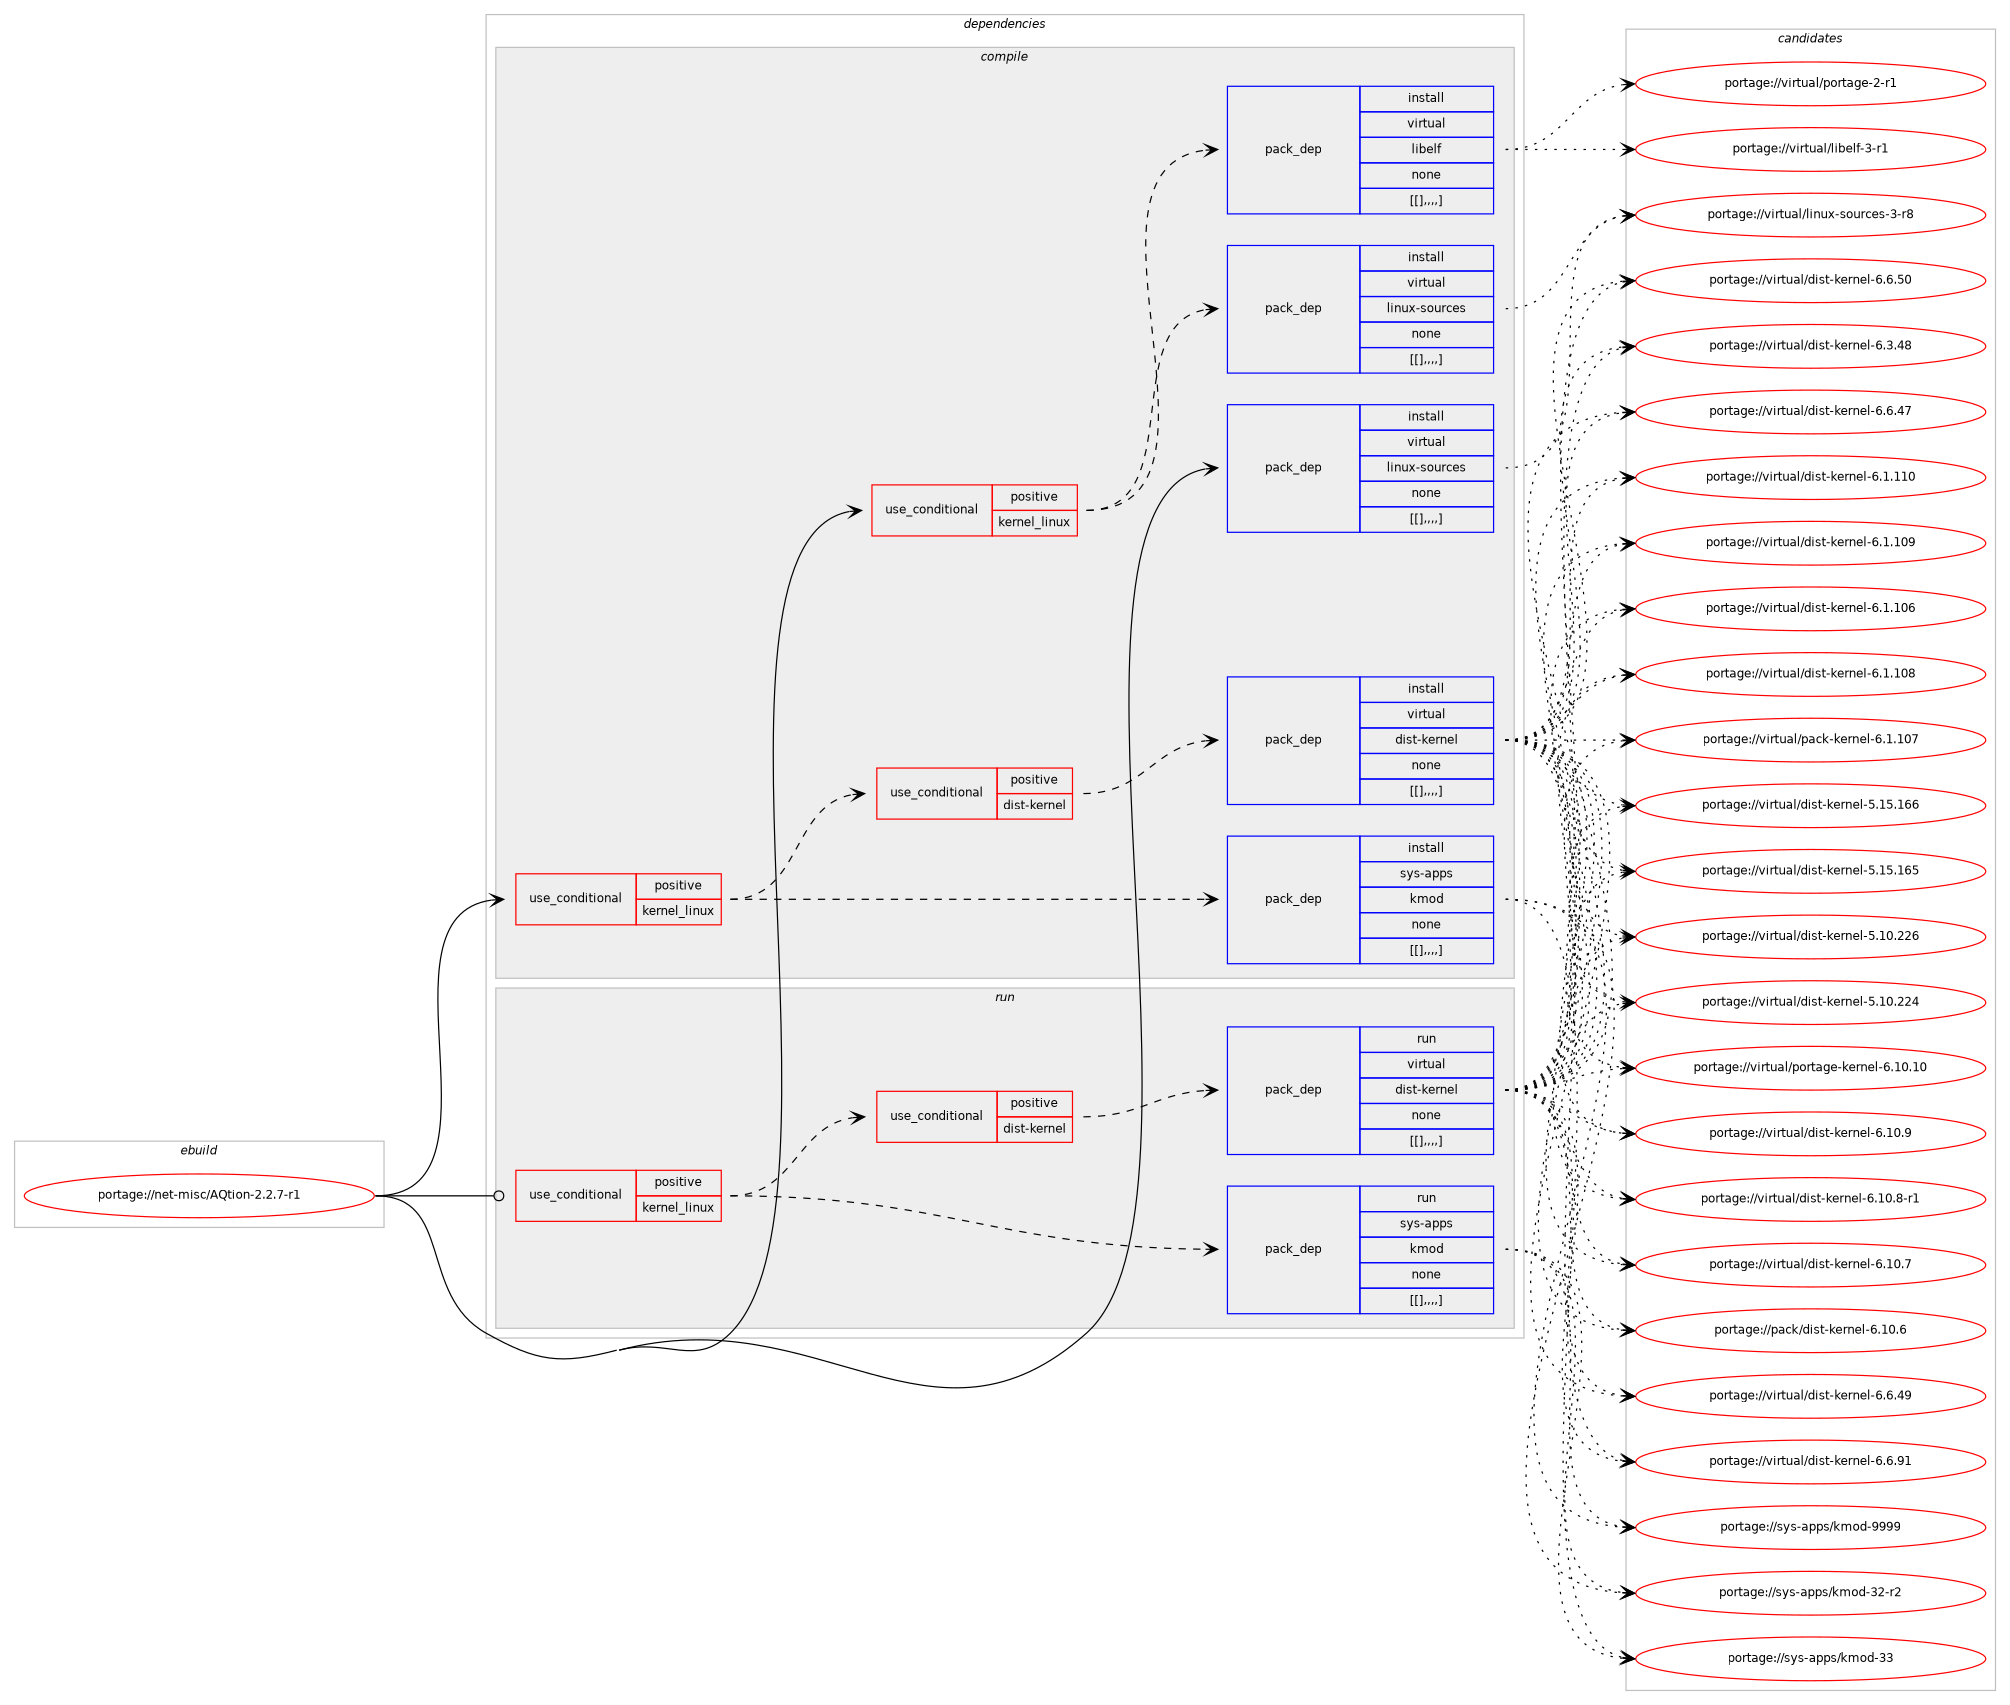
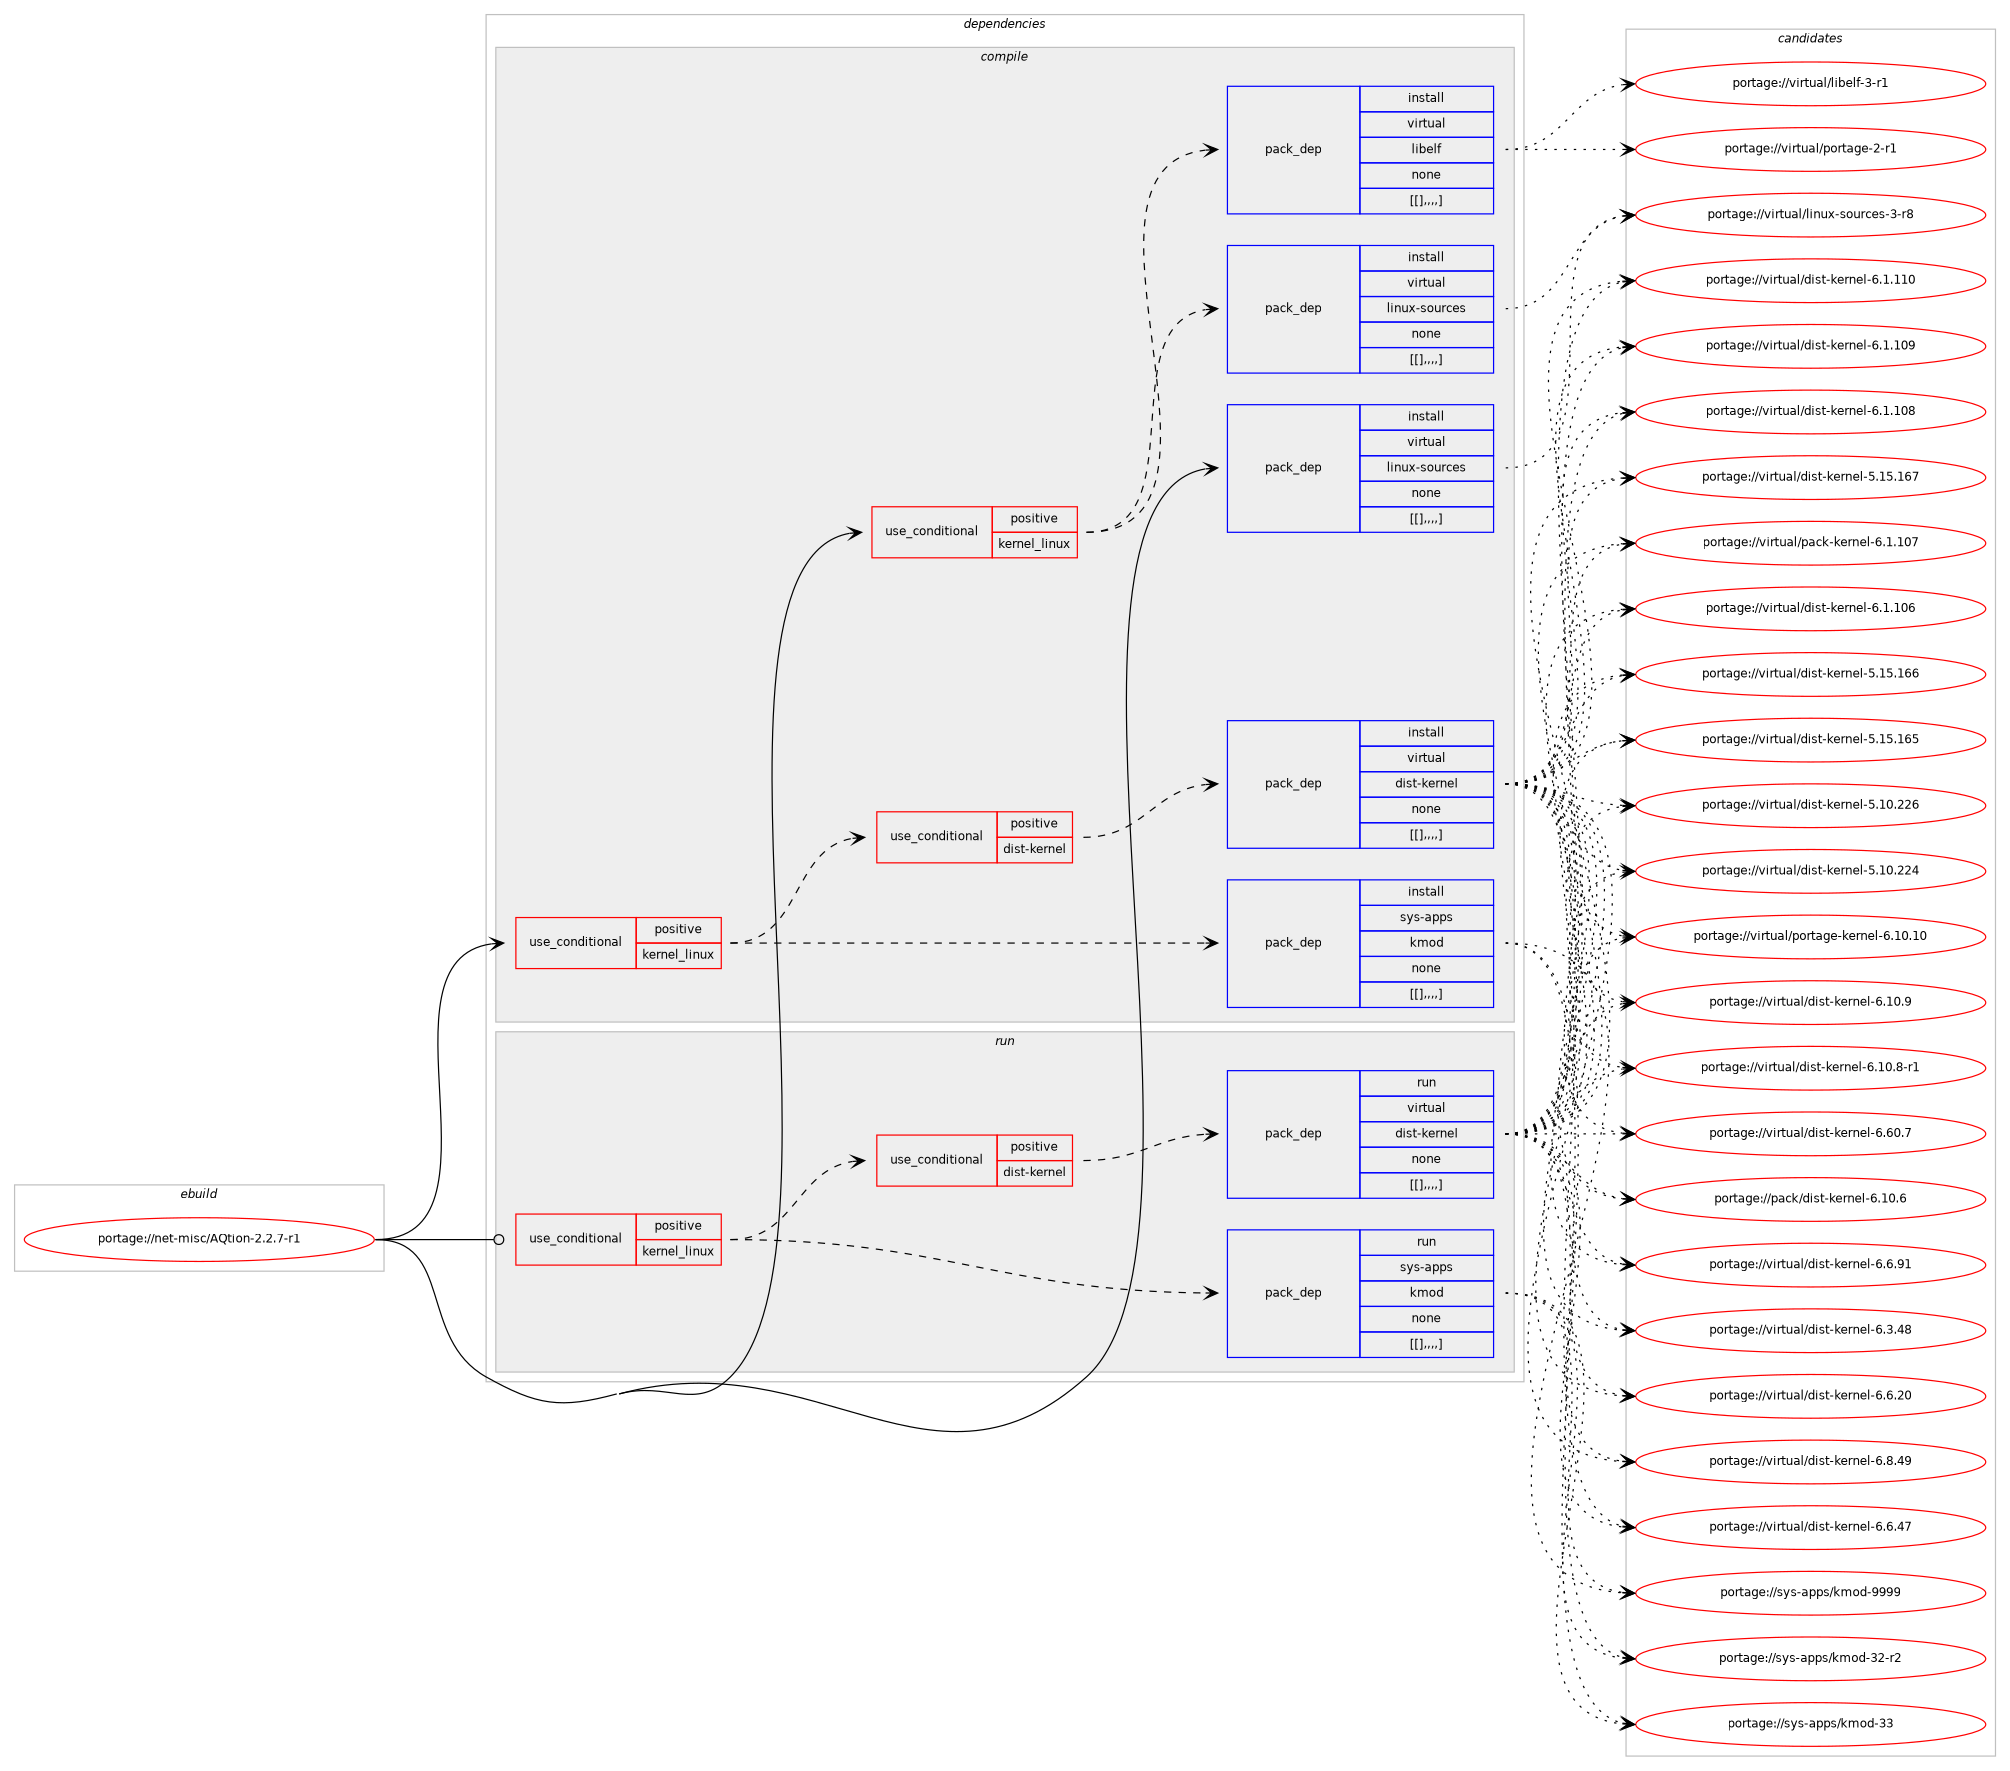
node "portage://virtual/dist-kernel-6.6.50": label "portage://virtual/dist-kernel-6.6.50" -> "portage://virtual/dist-kernel-6.6.20"
node "portage://virtual/dist-kernel-5.15.167": added
node "portage://virtual/dist-kernel-6.10.7": label "portage://virtual/dist-kernel-6.10.7" -> "portage://virtual/dist-kernel-6.60.7"
node "portage://virtual/dist-kernel-6.6.49": label "portage://virtual/dist-kernel-6.6.49" -> "portage://virtual/dist-kernel-6.8.49"
